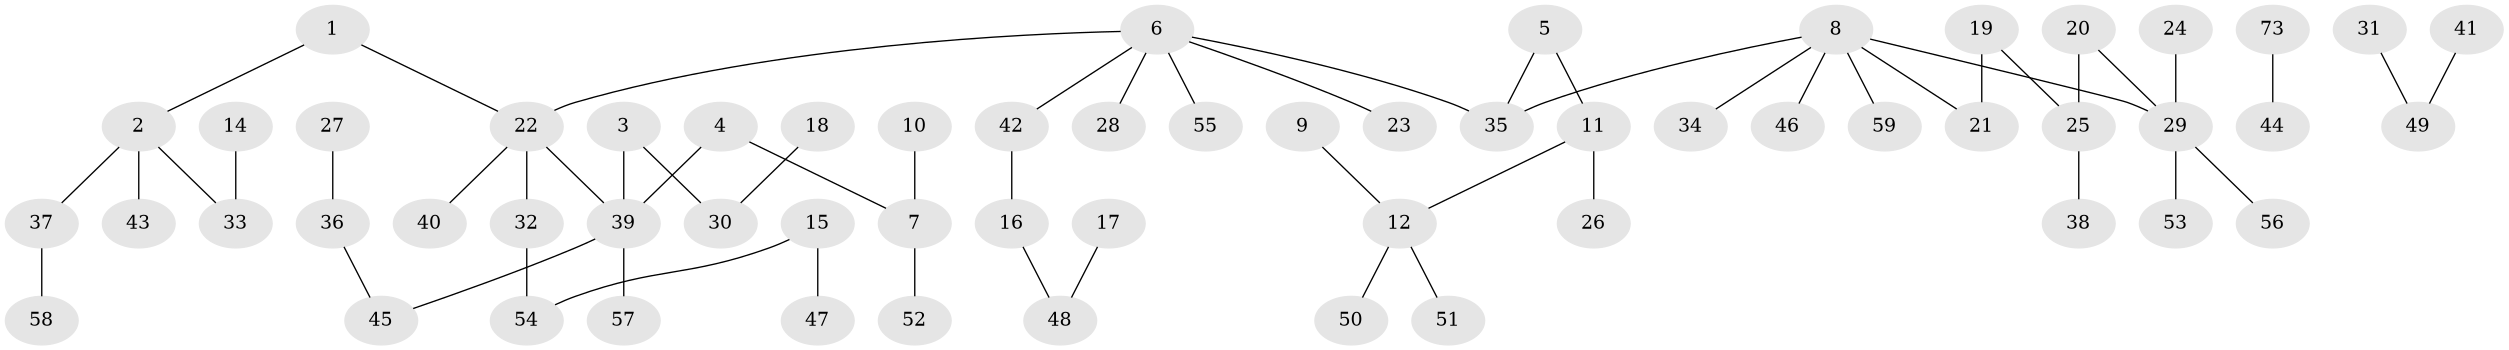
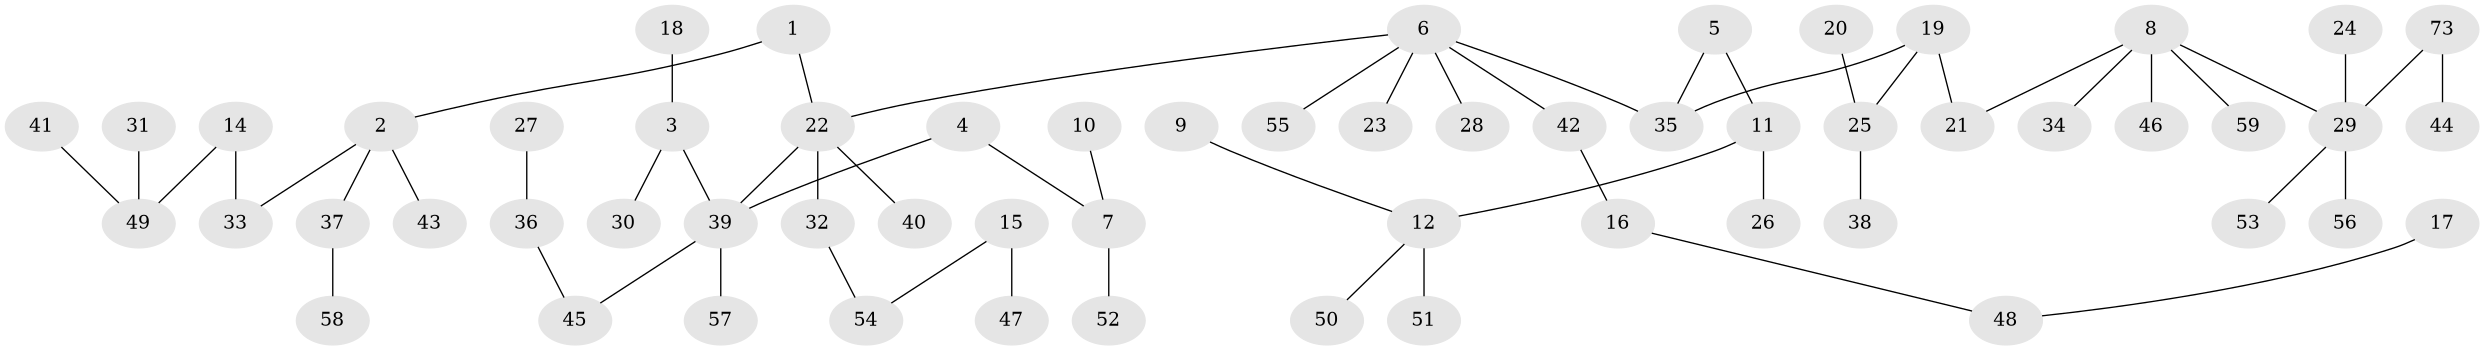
edge "8" -- "35": now "19" -- "35"
edge "20" -- "29": now "73" -- "29"
edge "14" -- "49": added
edge "18" -- "30": now "18" -- "3"
